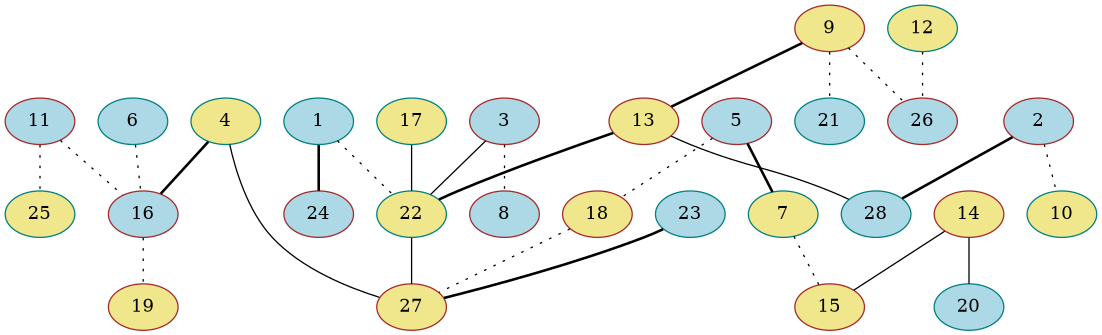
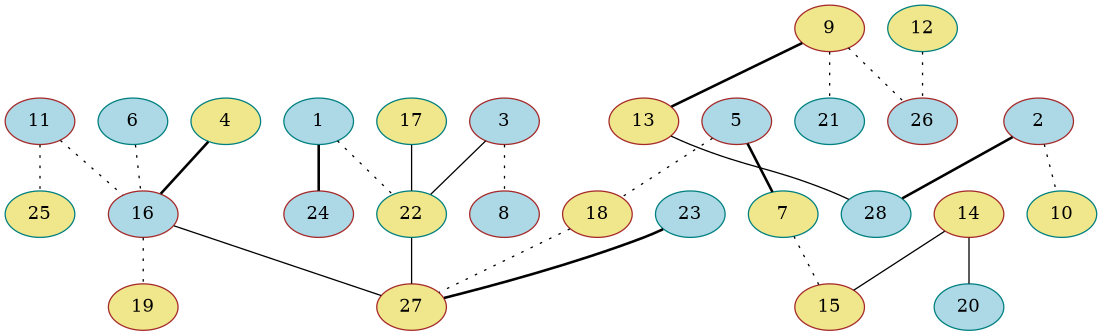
edge "13" -- "22": removed
edge "4" -- "27": now "16" -- "27"
